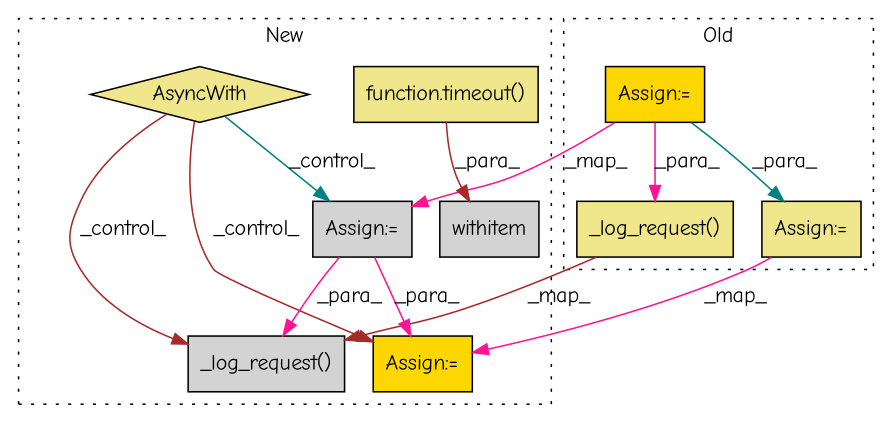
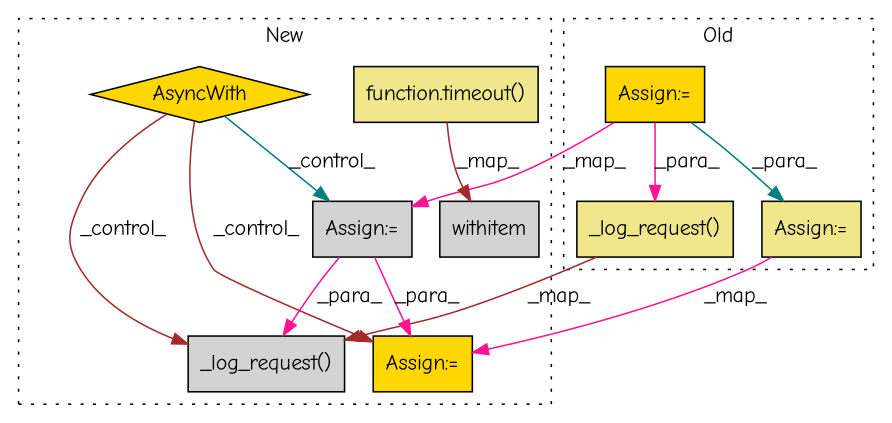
node "AsyncWith": fillcolor khaki -> gold
edge "function.timeout()" -> "withitem": label "_para_" -> "_map_"
